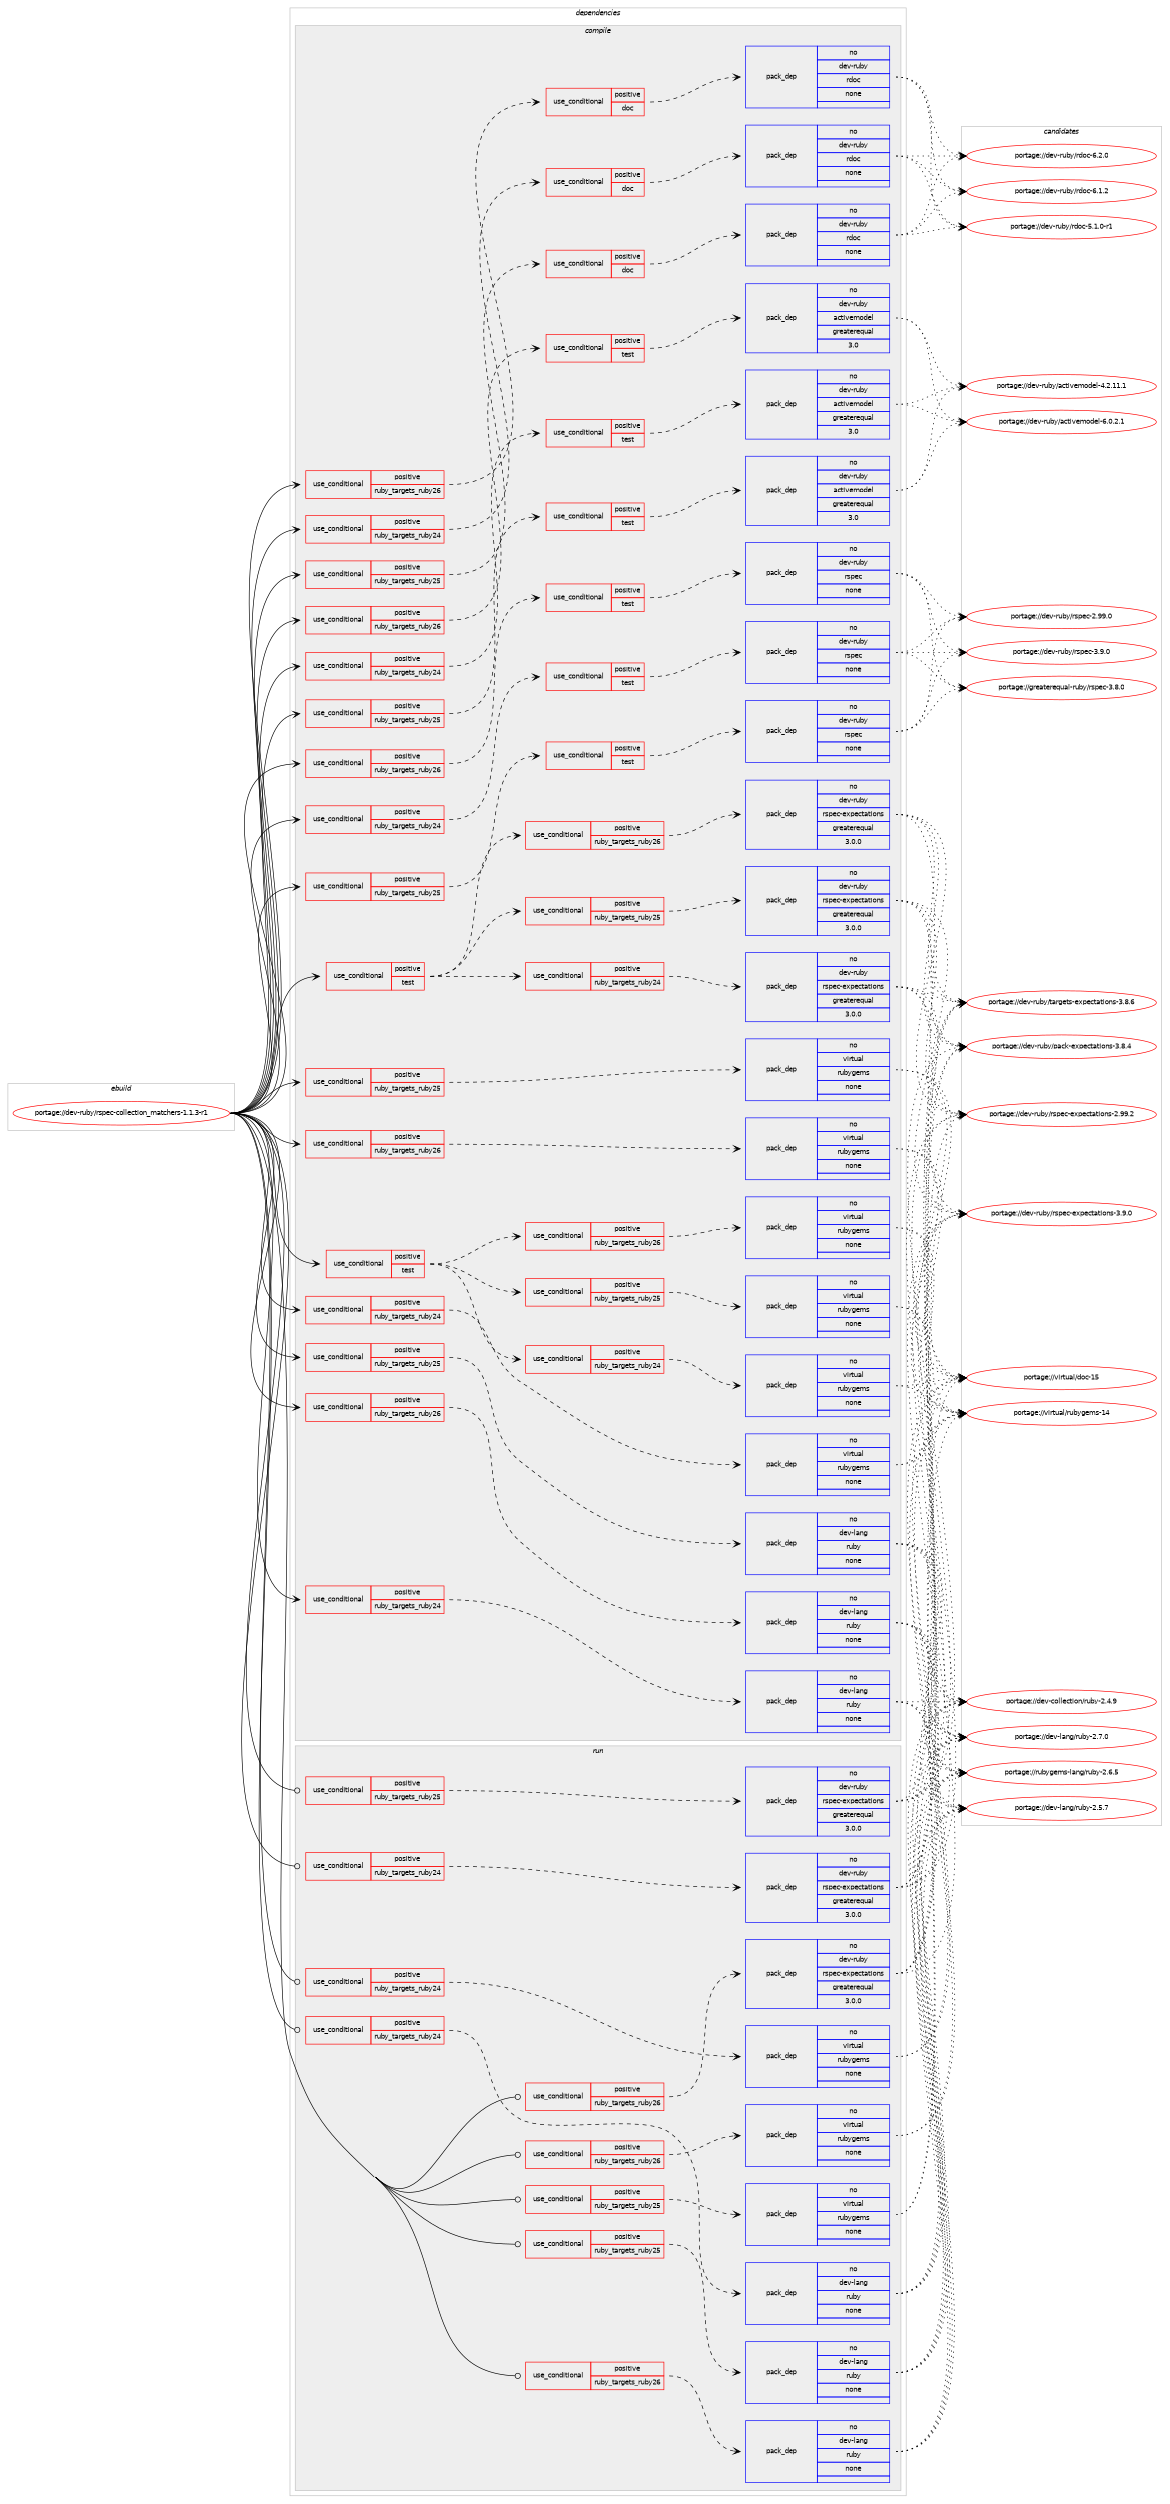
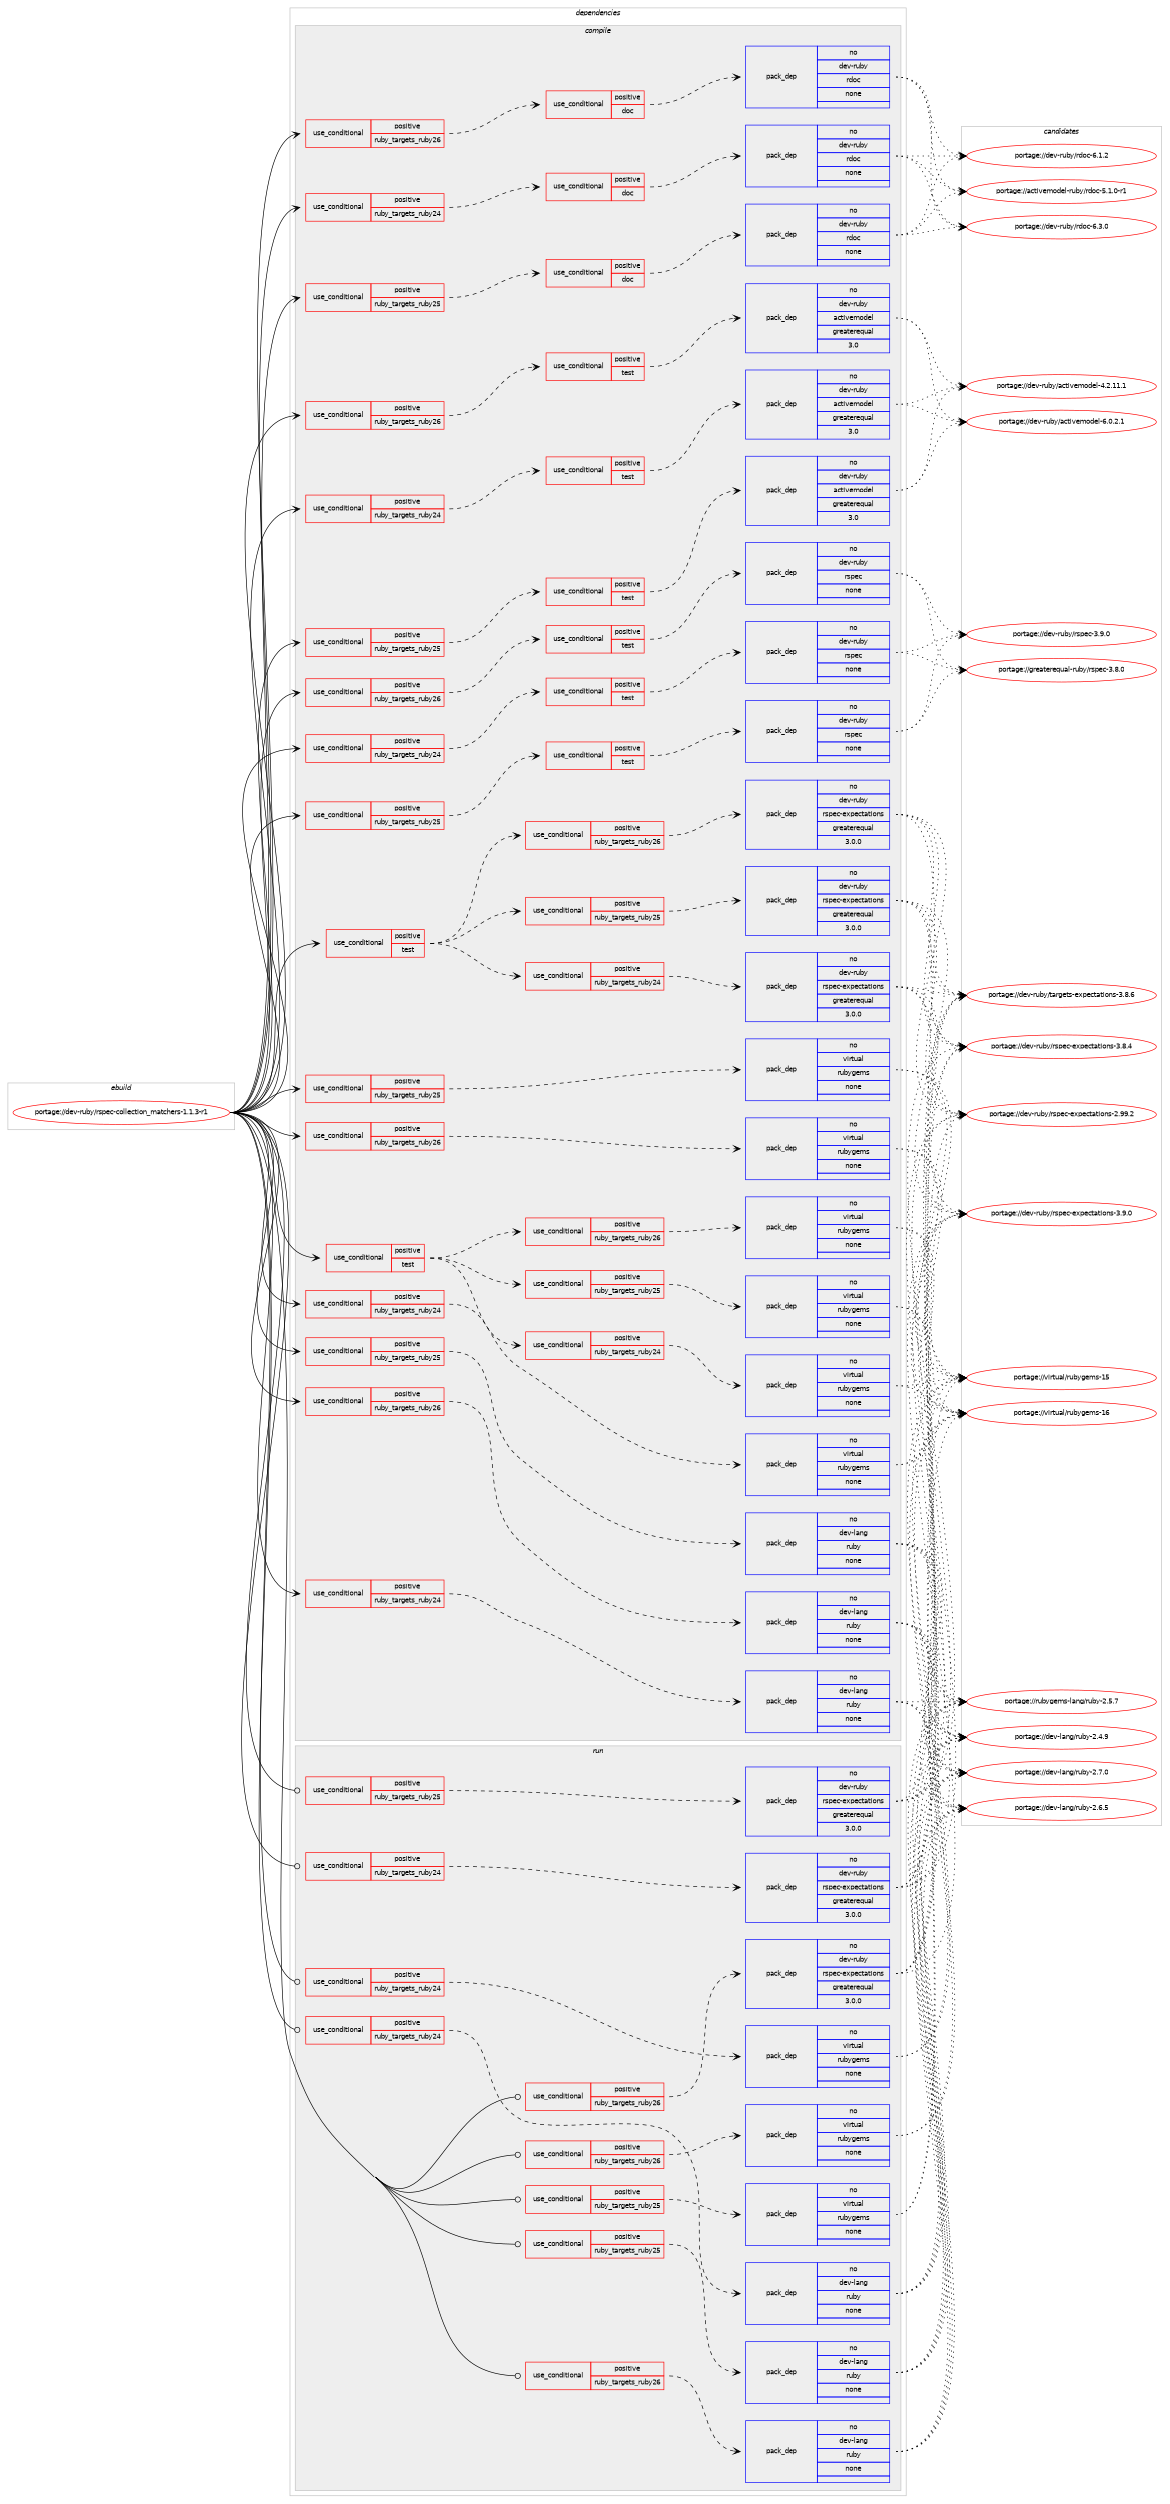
node "portage://dev-ruby/rdoc-6.2.0": label "portage://dev-ruby/rdoc-6.2.0" -> "portage://dev-ruby/rdoc-6.3.0"
node "portage://dev-ruby/rdoc-5.1.0-r1": label "portage://dev-ruby/rdoc-5.1.0-r1" -> "portage://activemodel-ruby/rdoc-5.1.0-r1"
node "portage://dev-ruby/rspec-2.99.0": removed
node "portage://dev-ruby/pack-expectations-3.8.4": label "portage://dev-ruby/pack-expectations-3.8.4" -> "portage://dev-ruby/rspec-expectations-3.8.4"
node "portage://virtual/doc-15": label "portage://virtual/doc-15" -> "portage://virtual/rubygems-15"
node "portage://virtual/rubygems-14": label "portage://virtual/rubygems-14" -> "portage://virtual/rubygems-16"
node "portage://dev-collection/ruby-2.4.9": label "portage://dev-collection/ruby-2.4.9" -> "portage://dev-lang/ruby-2.4.9"
node "portage://rubygems-lang/ruby-2.6.5": label "portage://rubygems-lang/ruby-2.6.5" -> "portage://dev-lang/ruby-2.6.5"
node "portage://dev-lang/ruby-2.5.7": label "portage://dev-lang/ruby-2.5.7" -> "portage://rubygems-lang/ruby-2.5.7"
